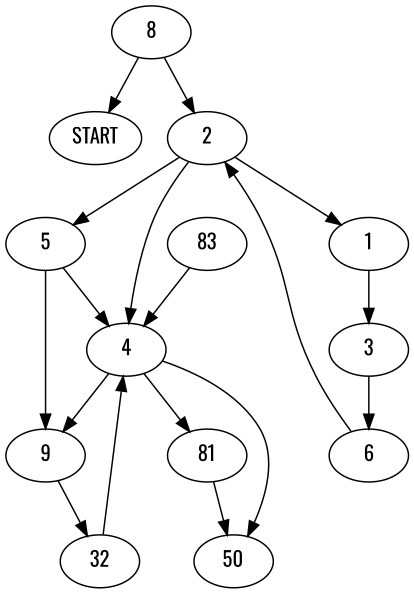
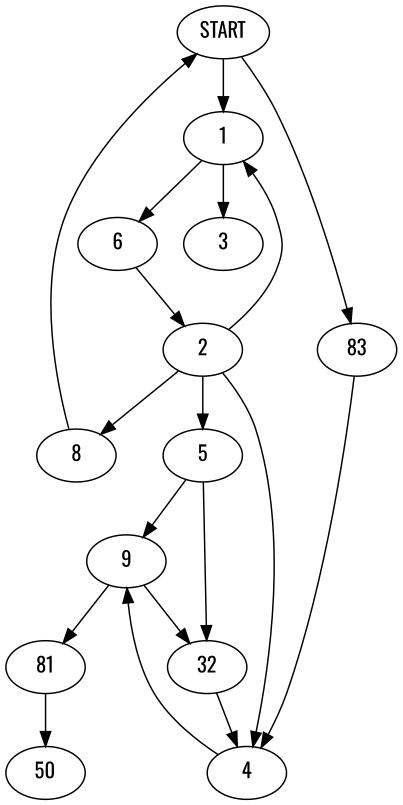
edge "START" -> "1": added
edge "8" -> "2": reversed
edge "START" -> "83": added
edge "5" -> "4": now "5" -> "32"
edge "3" -> "6": now "1" -> "6"
edge "4" -> "81": now "9" -> "81"
edge "4" -> "50": removed
